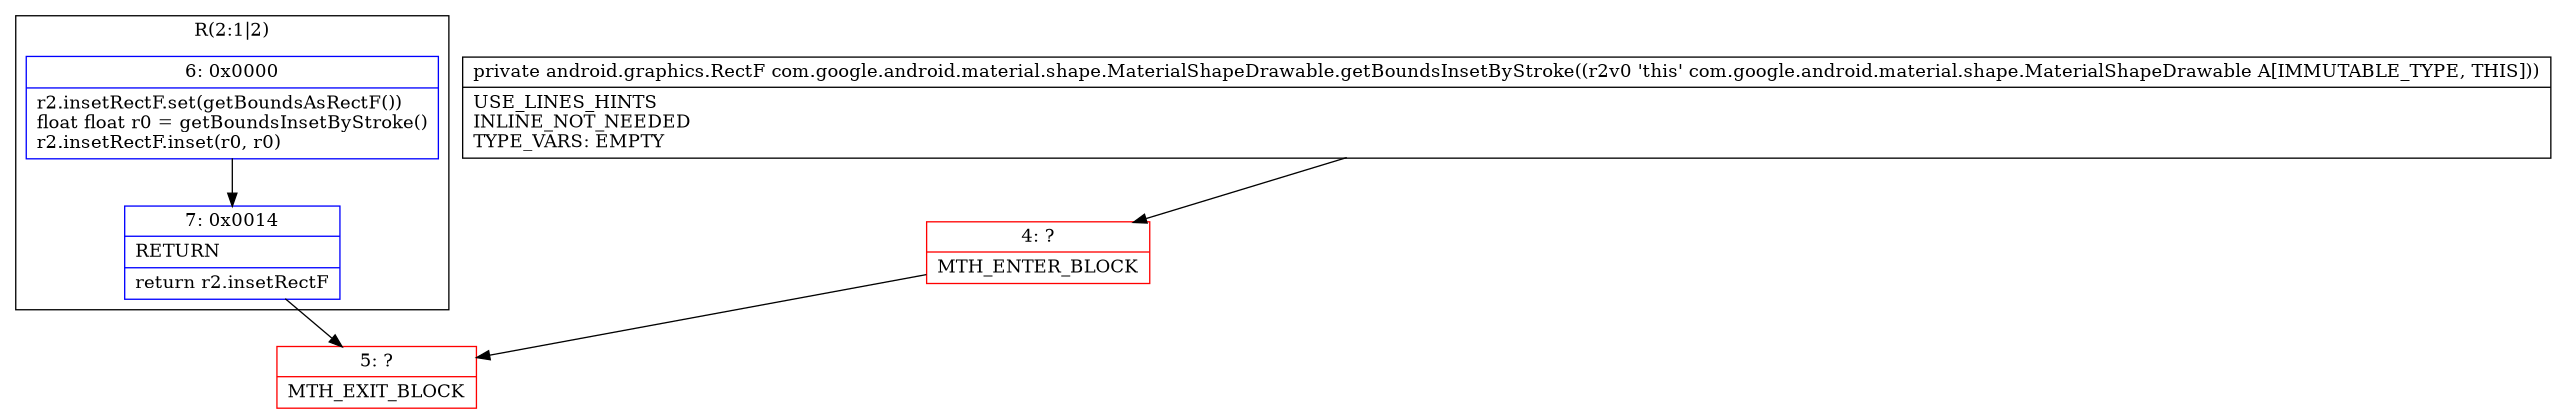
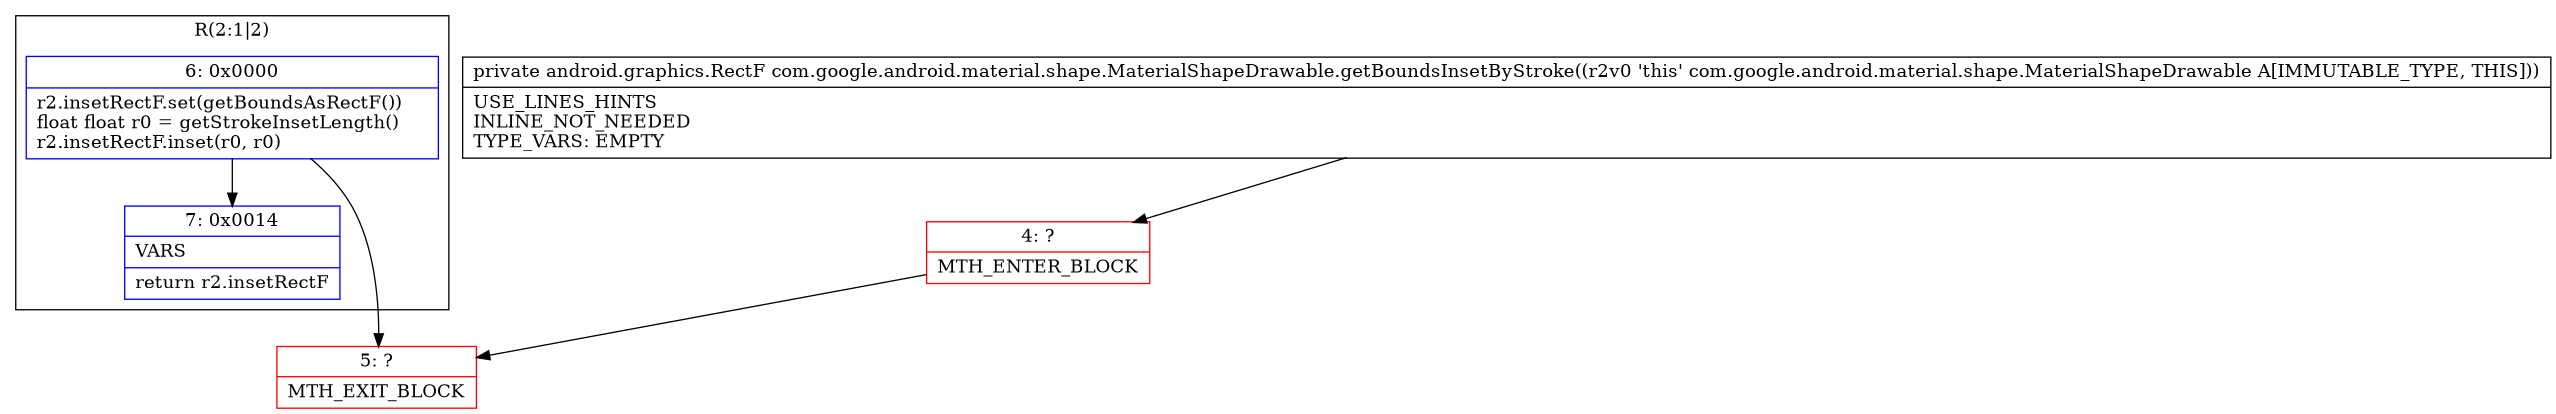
node "6: 0x0000": text "float float r0 = getBoundsInsetByStroke()" -> "float float r0 = getStrokeInsetLength()"
node "7: 0x0014": text "RETURN" -> "VARS"
edge "7: 0x0014" -> "5: ?": now "6: 0x0000" -> "5: ?"
